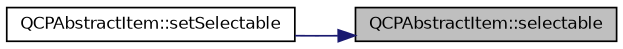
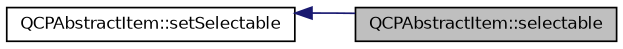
edge "QCPAbstractItem::setSelectable" -> "QCPAbstractItem::selectable": reversed
